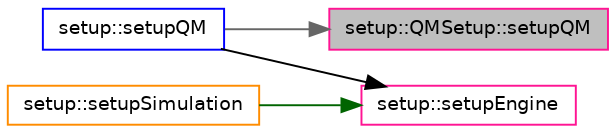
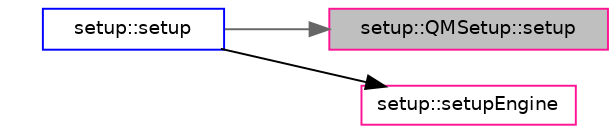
node "setup::setupQM": label "setup::setupQM" -> "setup::setup"
node "setup::QMSetup::setupQM": label "setup::QMSetup::setupQM" -> "setup::QMSetup::setup"
node "setup::setupSimulation": removed
